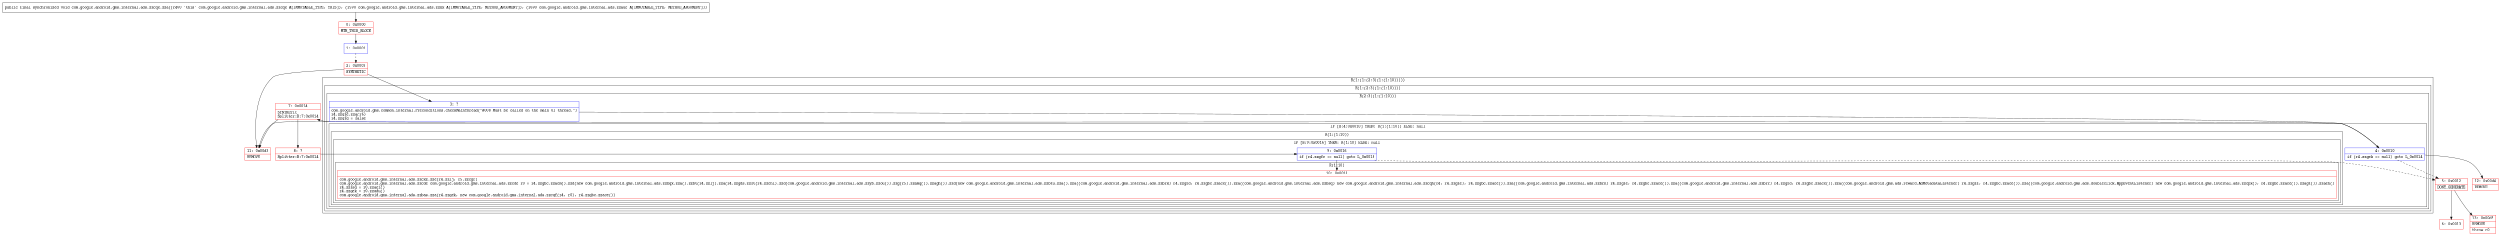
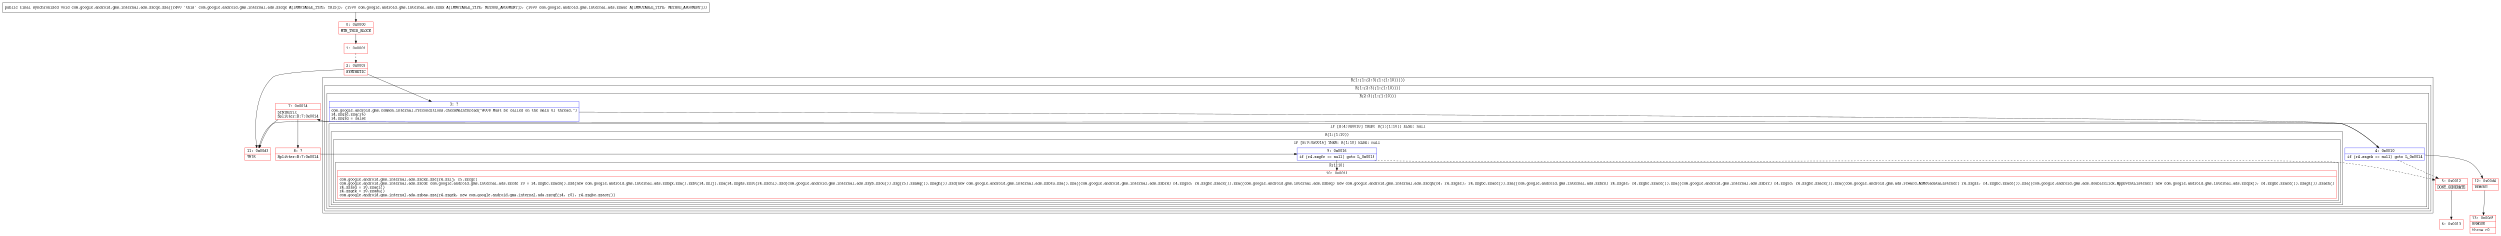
node "1: 0x0001": color blue -> red
node "11: 0x00d3": text "REMOVE" -> "THIS"
edge "5: 0x0012" -> "13: 0x00d5": now "12: 0x00d4" -> "13: 0x00d5"
